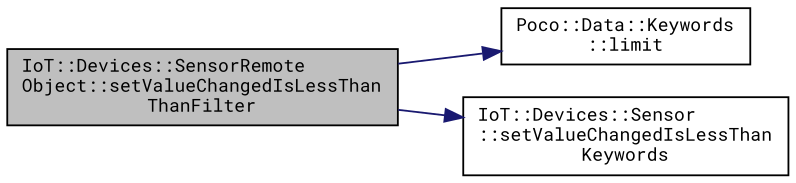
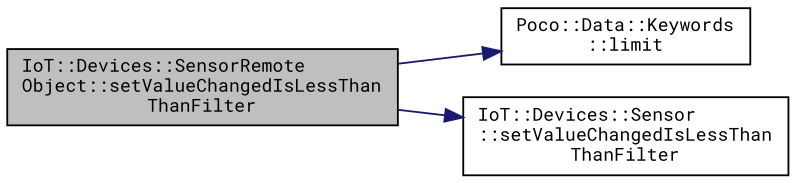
node "IoT::Devices::Sensor ::setValueChangedIsLessThan Keywords": label "IoT::Devices::Sensor ::setValueChangedIsLessThan Keywords" -> "IoT::Devices::Sensor ::setValueChangedIsLessThan ThanFilter"
